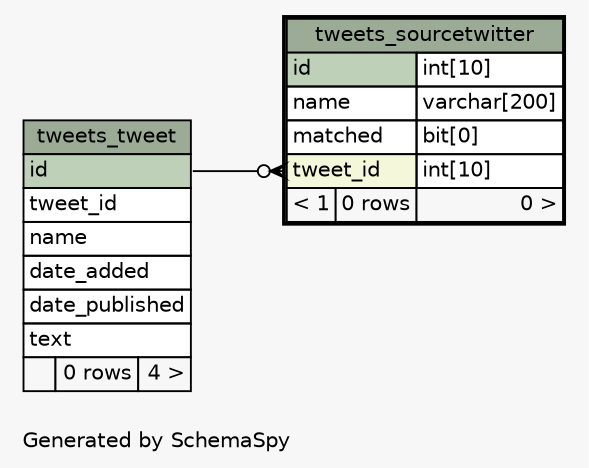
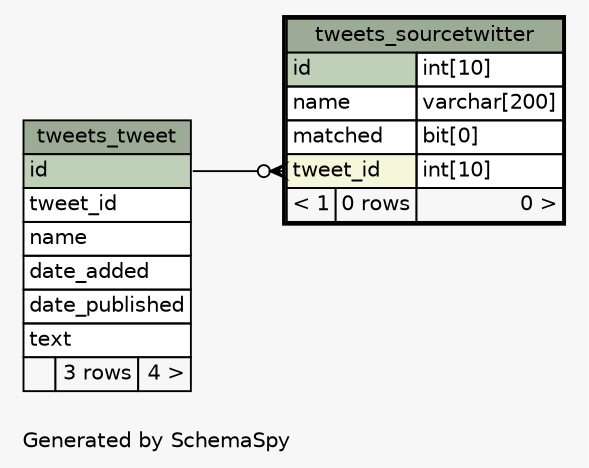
node "tweets_tweet": text "0 rows" -> "3 rows"
